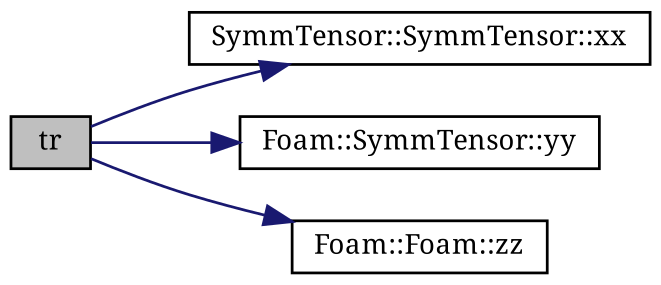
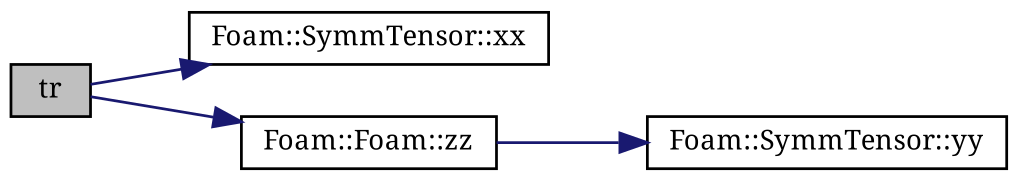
node "SymmTensor::SymmTensor::xx": label "SymmTensor::SymmTensor::xx" -> "Foam::SymmTensor::xx"
edge "tr" -> "Foam::SymmTensor::yy": now "Foam::Foam::zz" -> "Foam::SymmTensor::yy"
